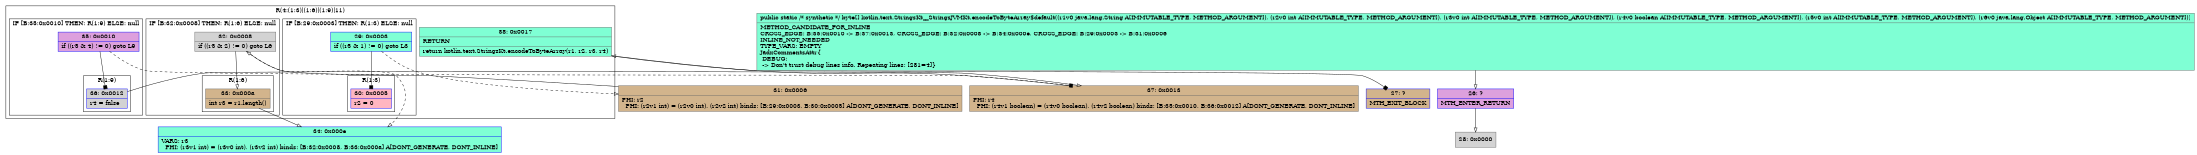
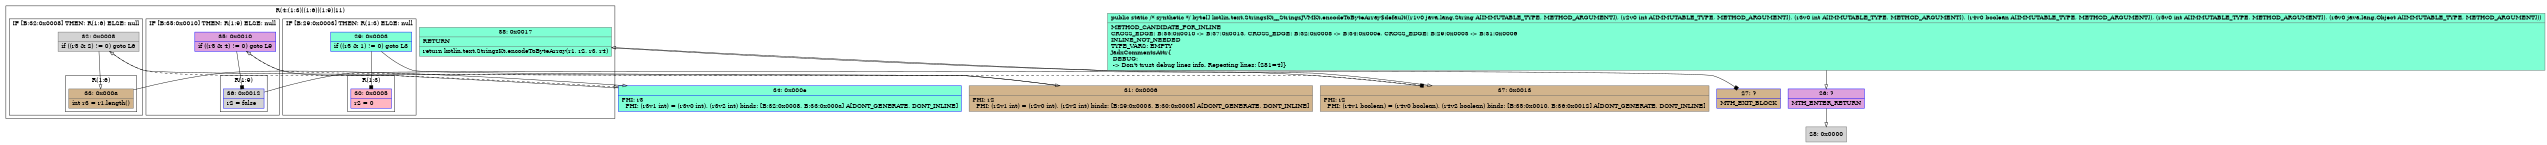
edge "34: 0x000e" -> "35: 0x0010": added
edge "29: 0x0003" -> "31: 0x0006": style dashed -> solid
node "37: 0x0013": text "PHI: r4" -> "PHI: r2"
node "36: 0x0012": text "r4 = false" -> "r2 = false"
node "34: 0x000e": text "VARS: r3" -> "PHI: r3"
